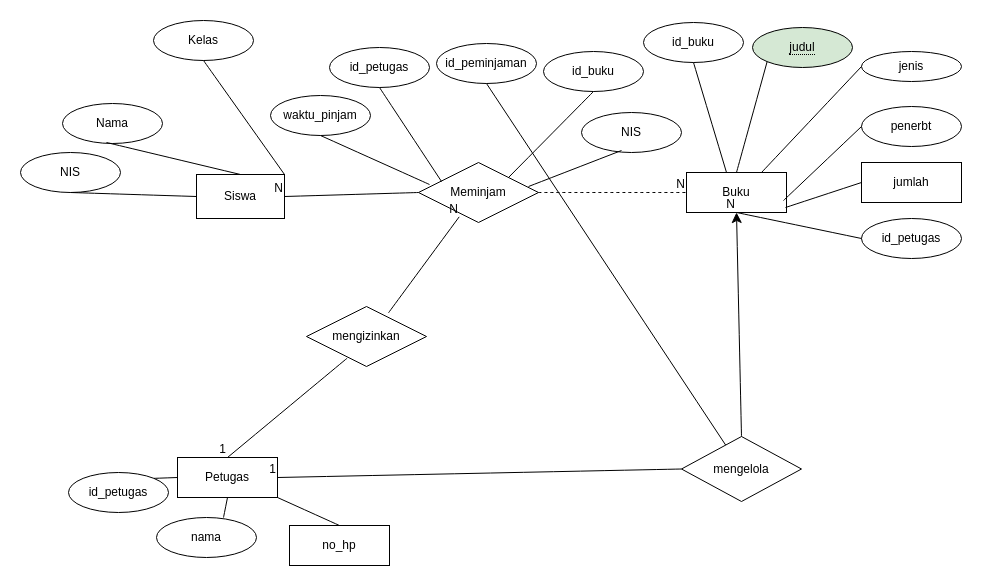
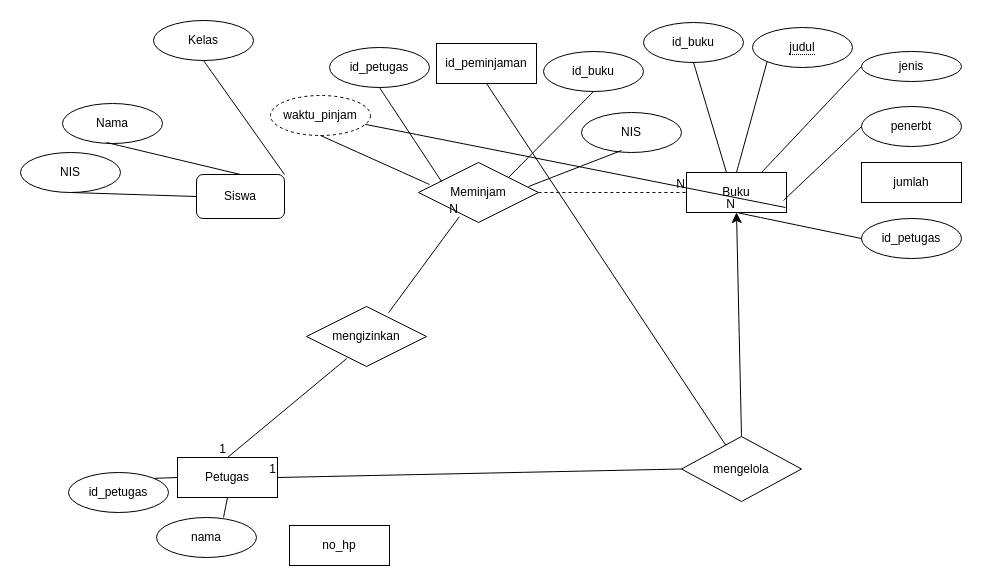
node "judul": fillcolor #d5e8d4 -> #ffffff
node "id_peminjaman": shape ellipse -> rectangle
node "waktu_pinjam": style solid -> dashed
edge "Meminjam" -- "Siswa": removed, label "N"
edge "jumlah" -- "Buku": now "waktu_pinjam" -- "Buku"
node "Siswa": shape rectangle -> rounded rectangle
edge "Petugas" -- "no_hp": removed
